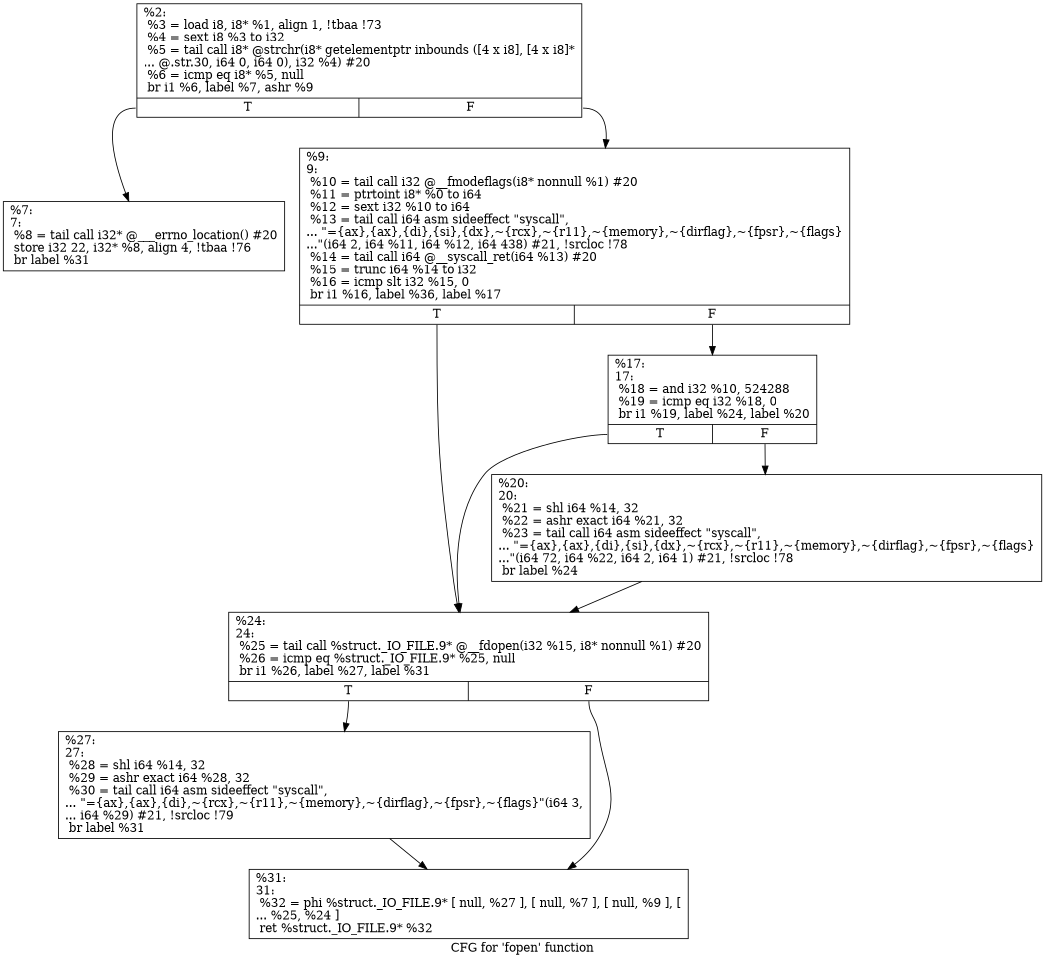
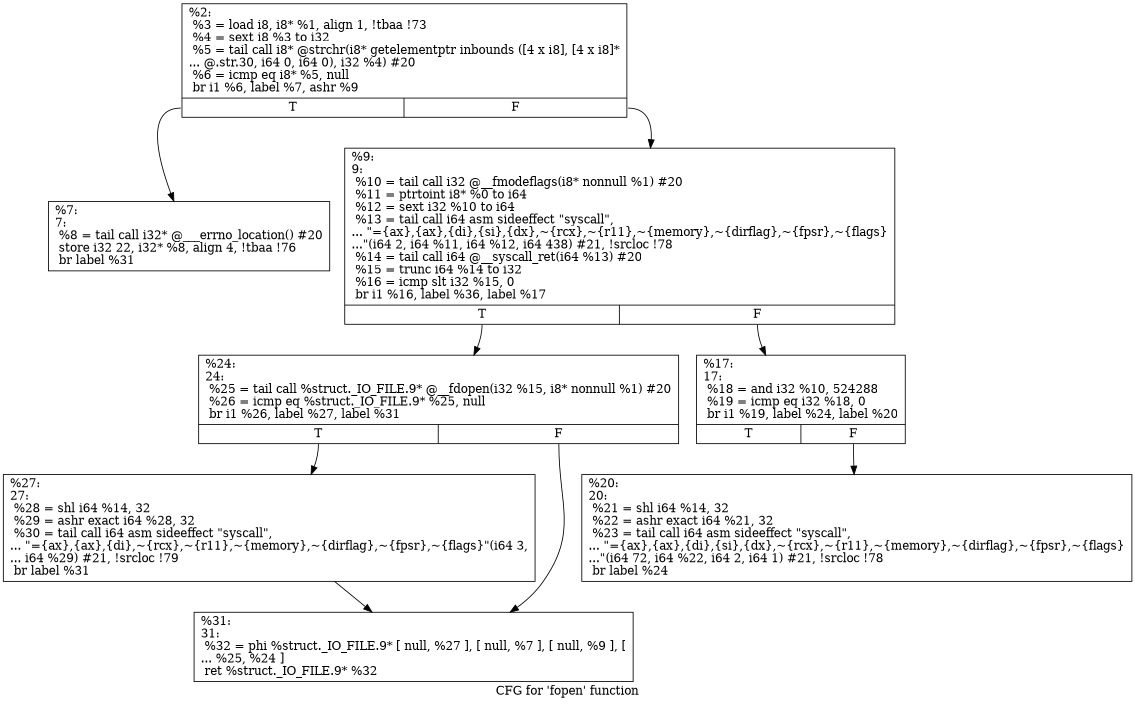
edge "%17:" -> "%24:": removed
edge "%20:" -> "%24:": removed
